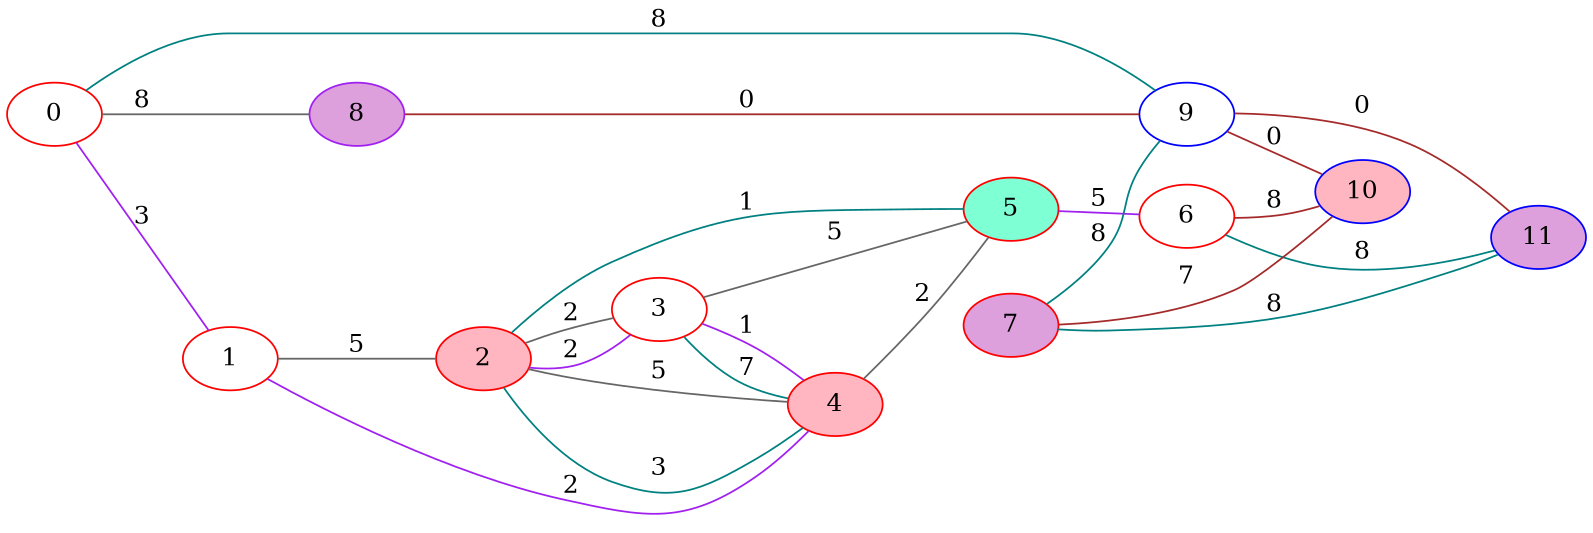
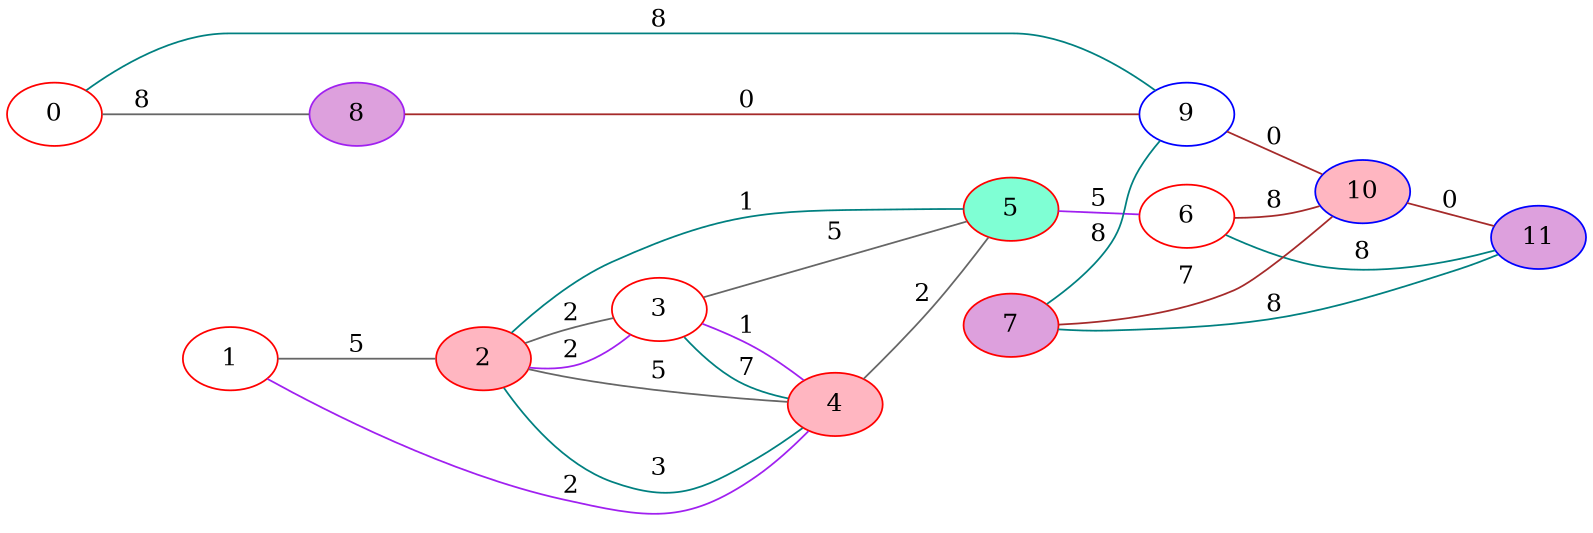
edge "9" -- "11": now "10" -- "11"
edge "0" -- "1": removed, label "3"
